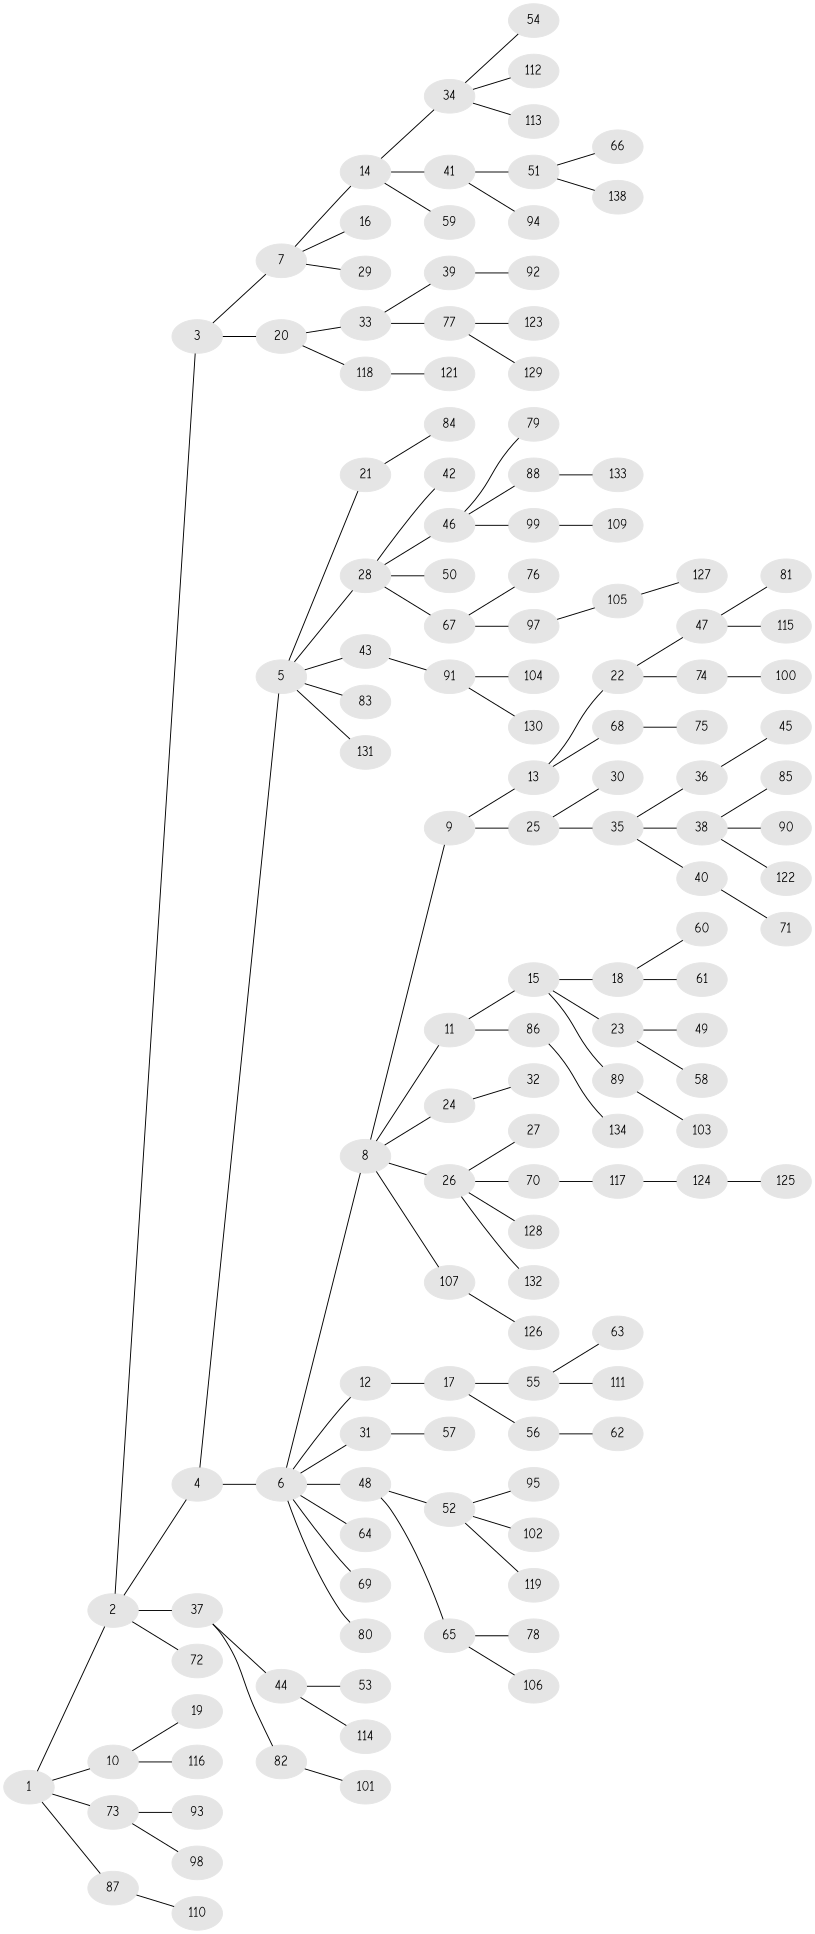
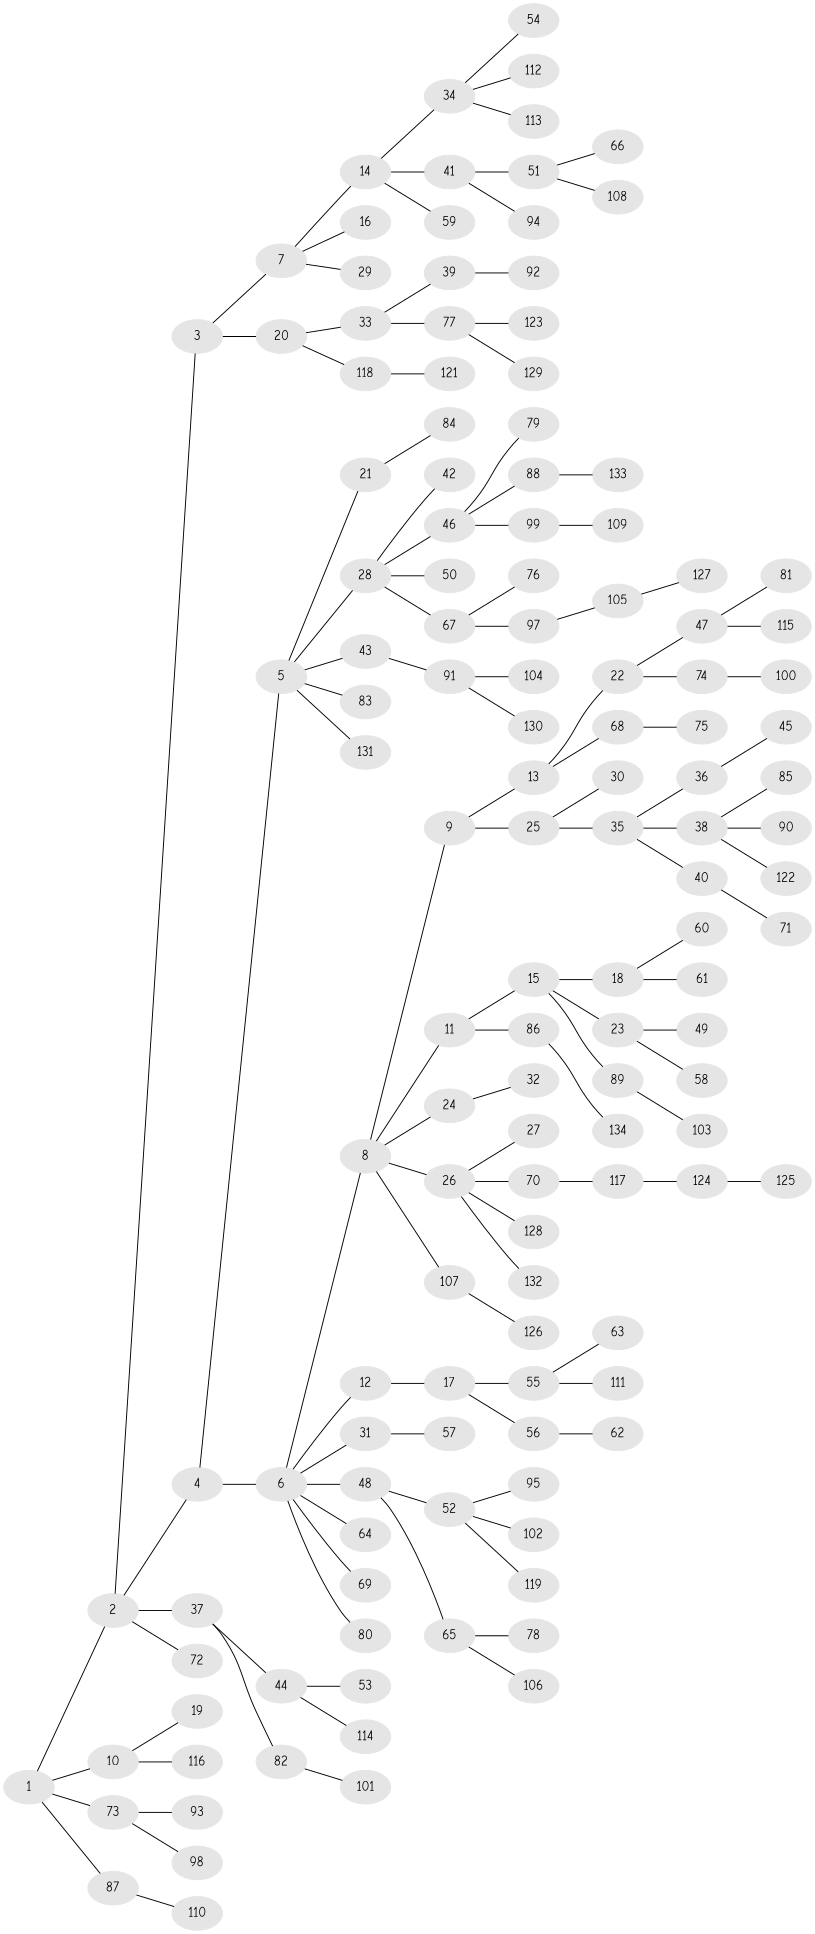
node "138": label "138" -> "108"
